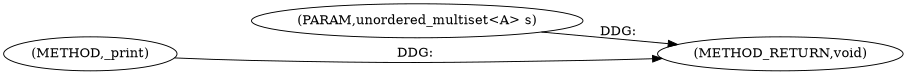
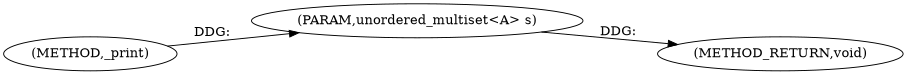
edge "(METHOD,_print)" -> "(METHOD_RETURN,void)": now "(METHOD,_print)" -> "(PARAM,unordered_multiset<A> s)"
